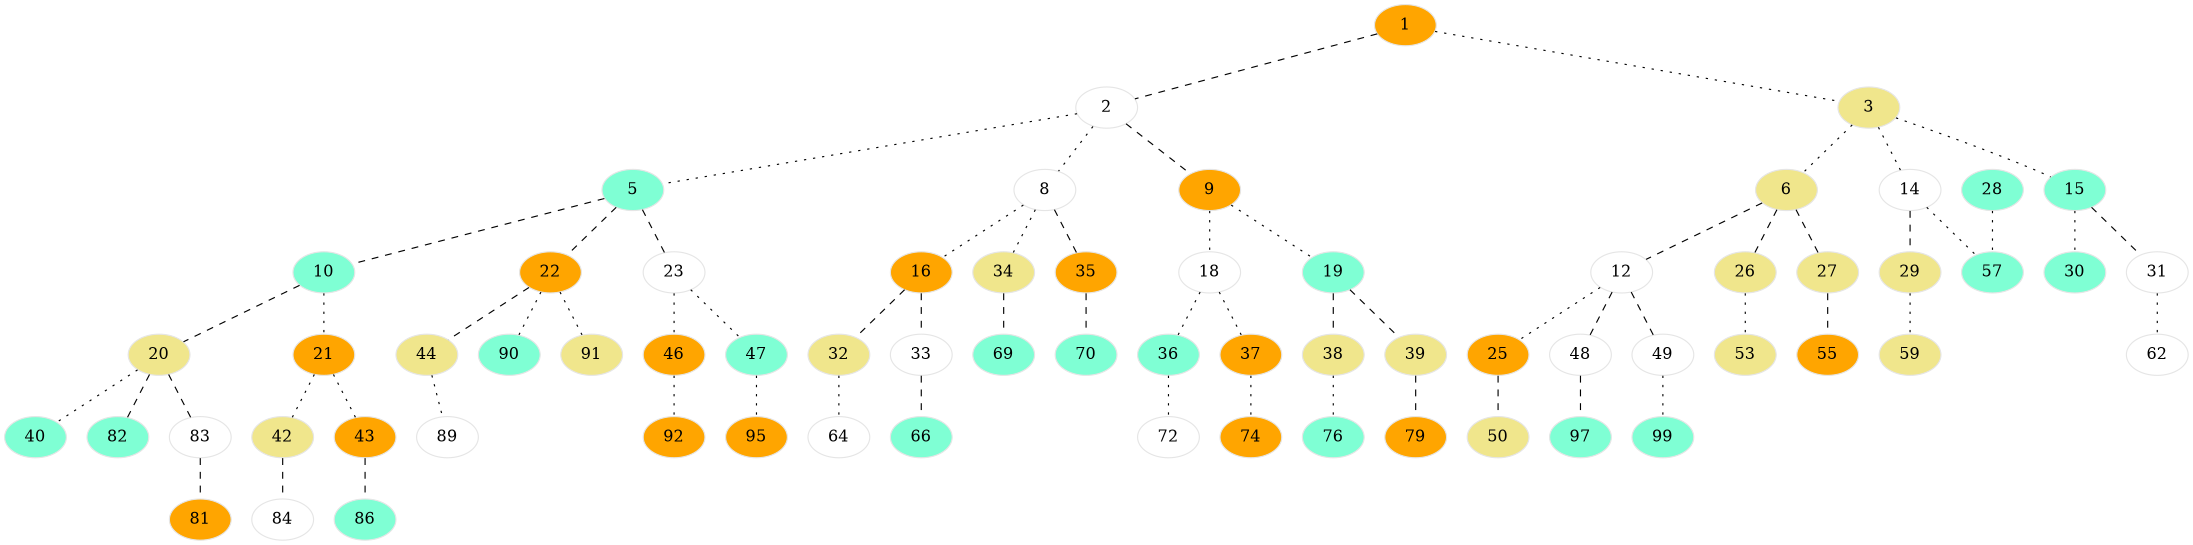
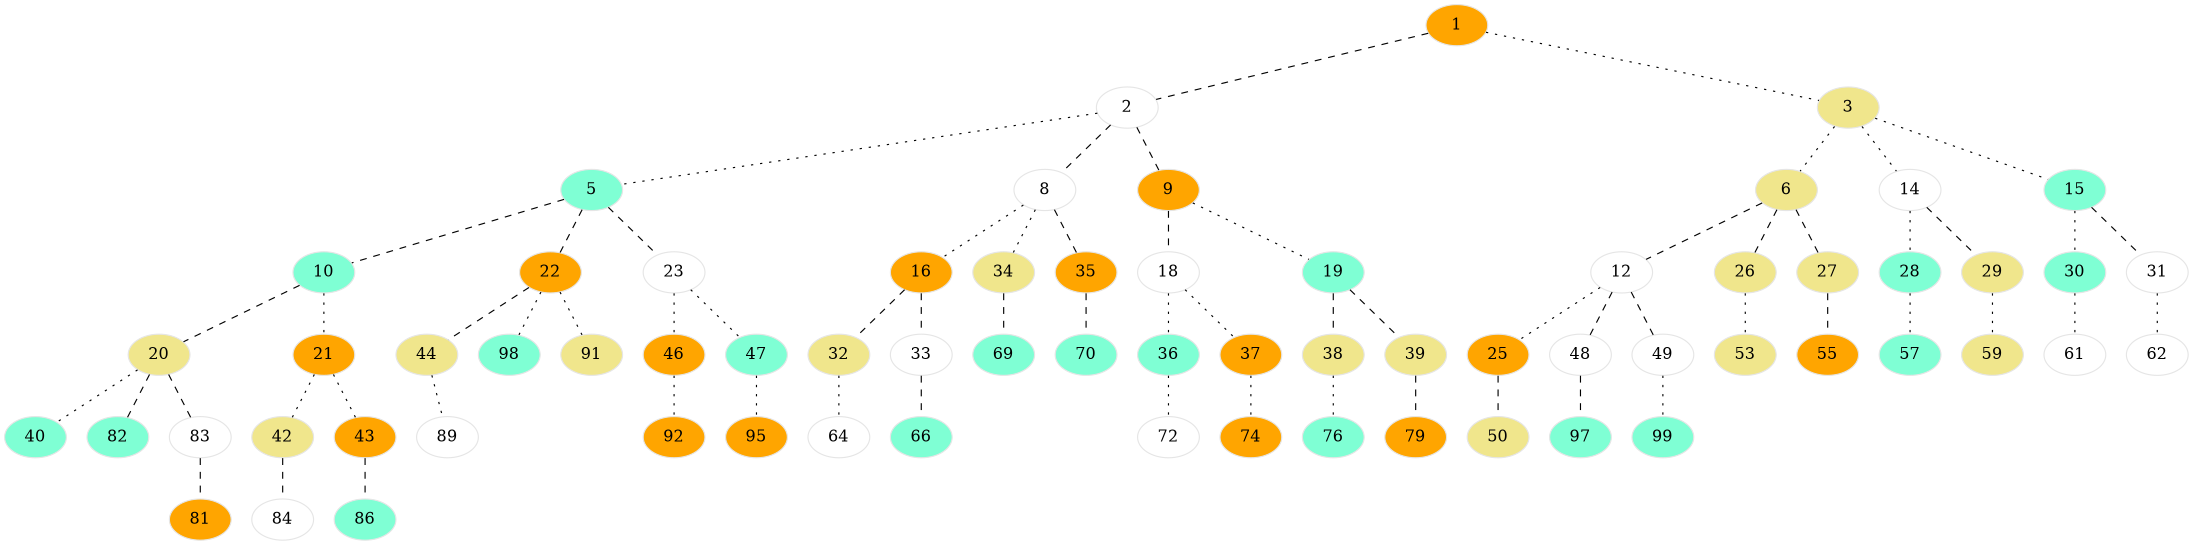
edge "2" -- "8": style dotted -> dashed
edge "9" -- "18": style dotted -> dashed
edge "14" -- "57": now "14" -- "28"
node "90": label "90" -> "98"
node "61": added
